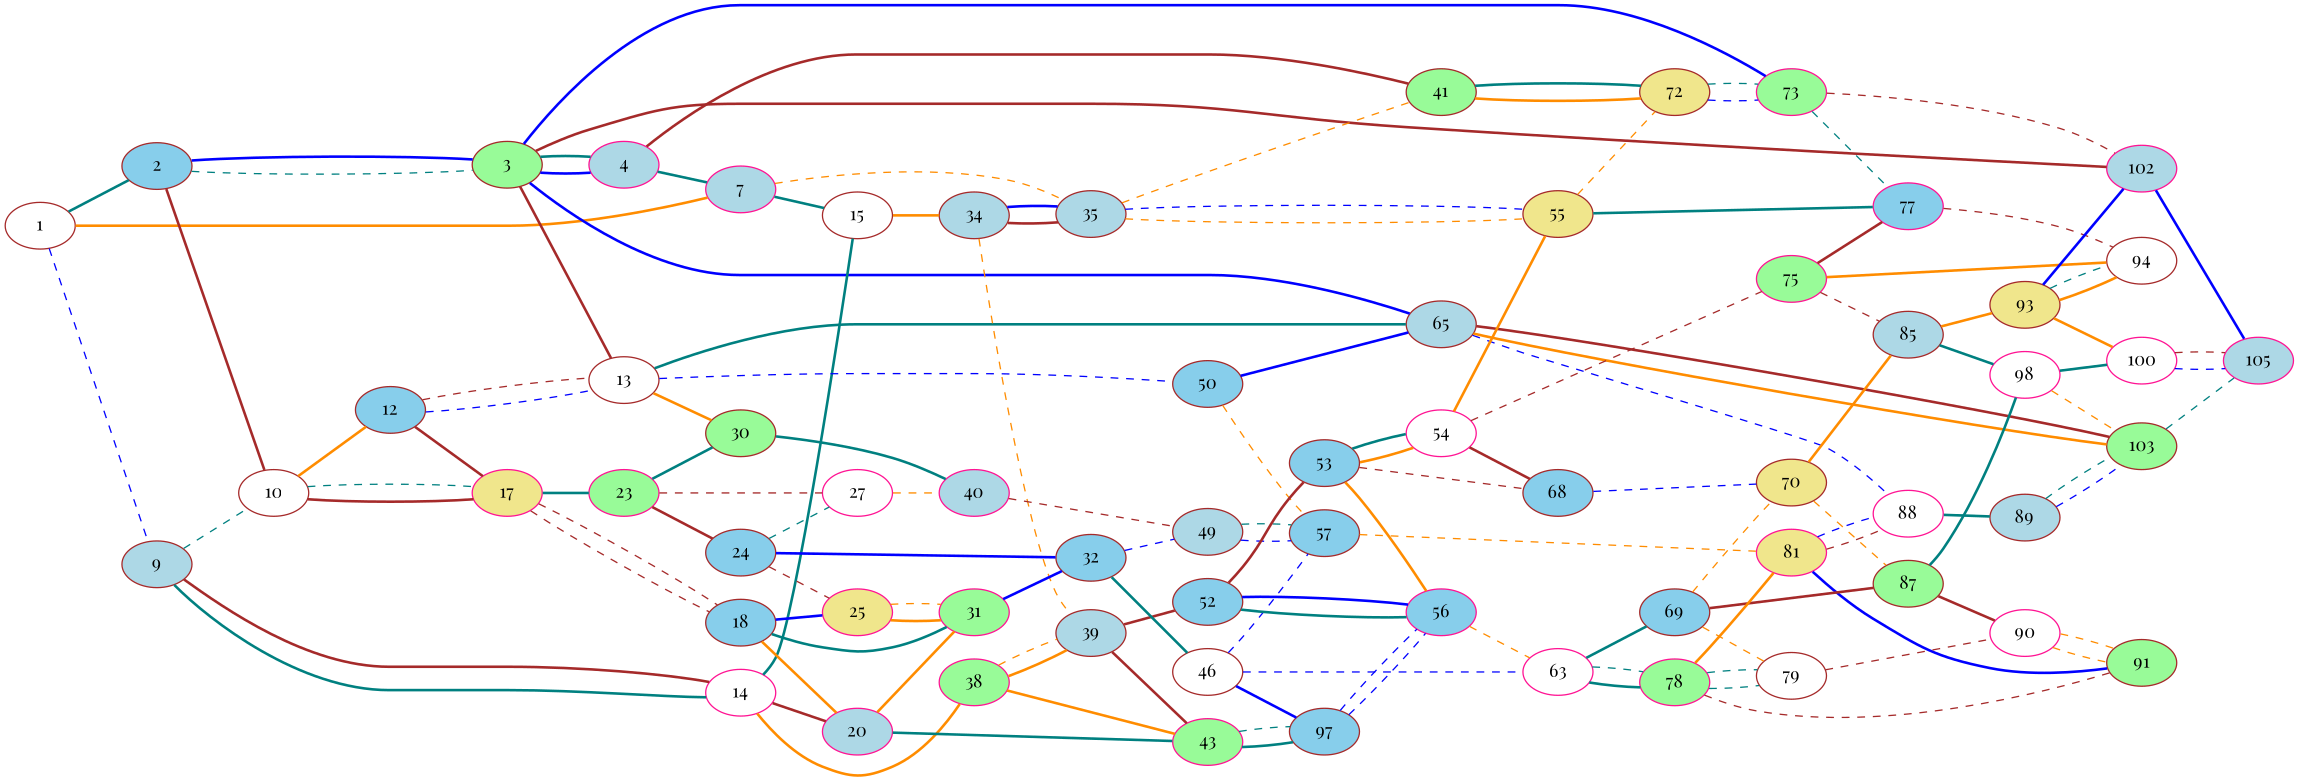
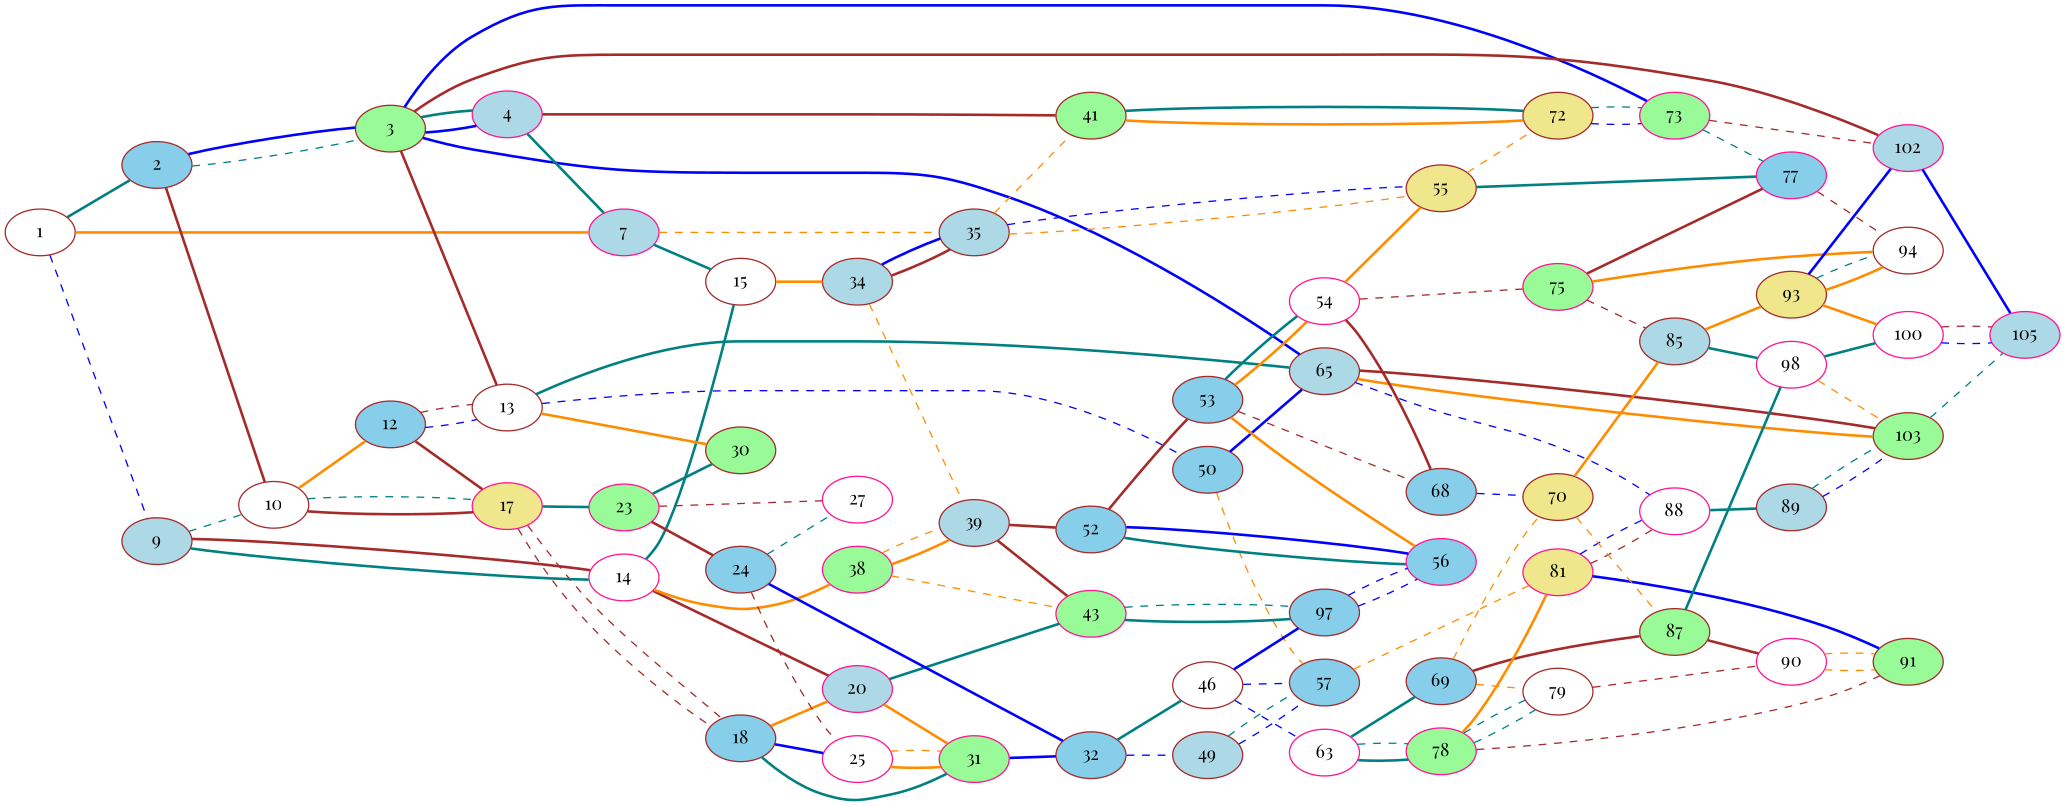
node "40": removed
node "25": fillcolor khaki -> white
edge "56" -- "63": removed
edge "38" -- "43": style bold -> dashed
